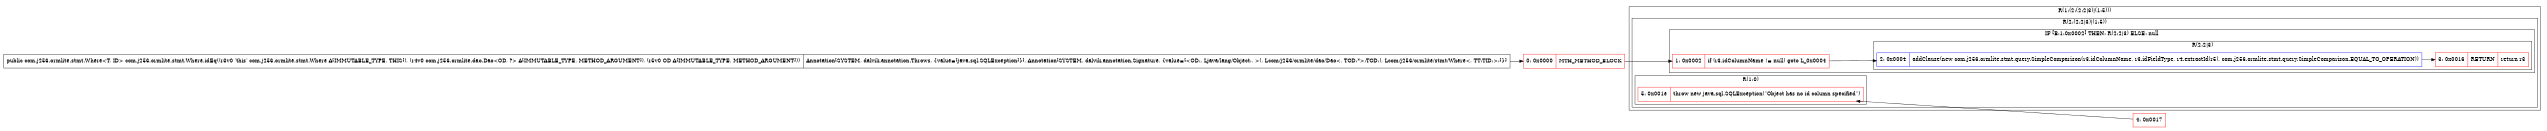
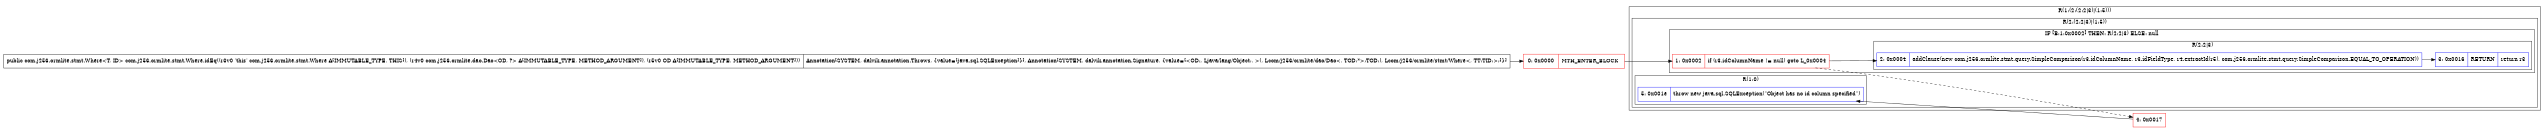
node "3: 0x0016": color red -> blue
node "0: 0x0000": text "MTH_METHOD_BLOCK" -> "MTH_ENTER_BLOCK"
edge "1: 0x0002" -> "4: 0x0017": added
node "5: 0x001e": color red -> blue
